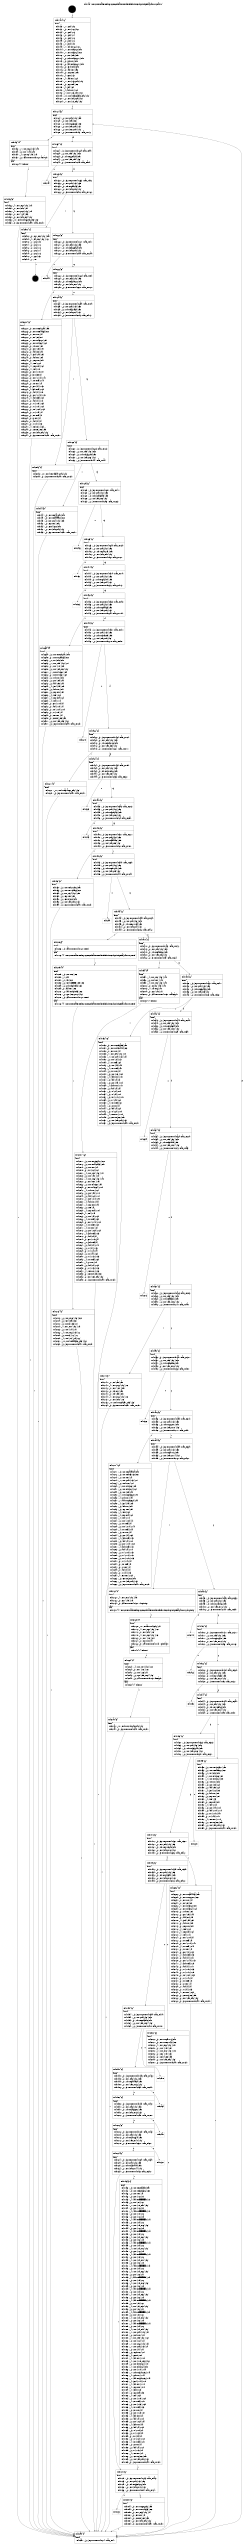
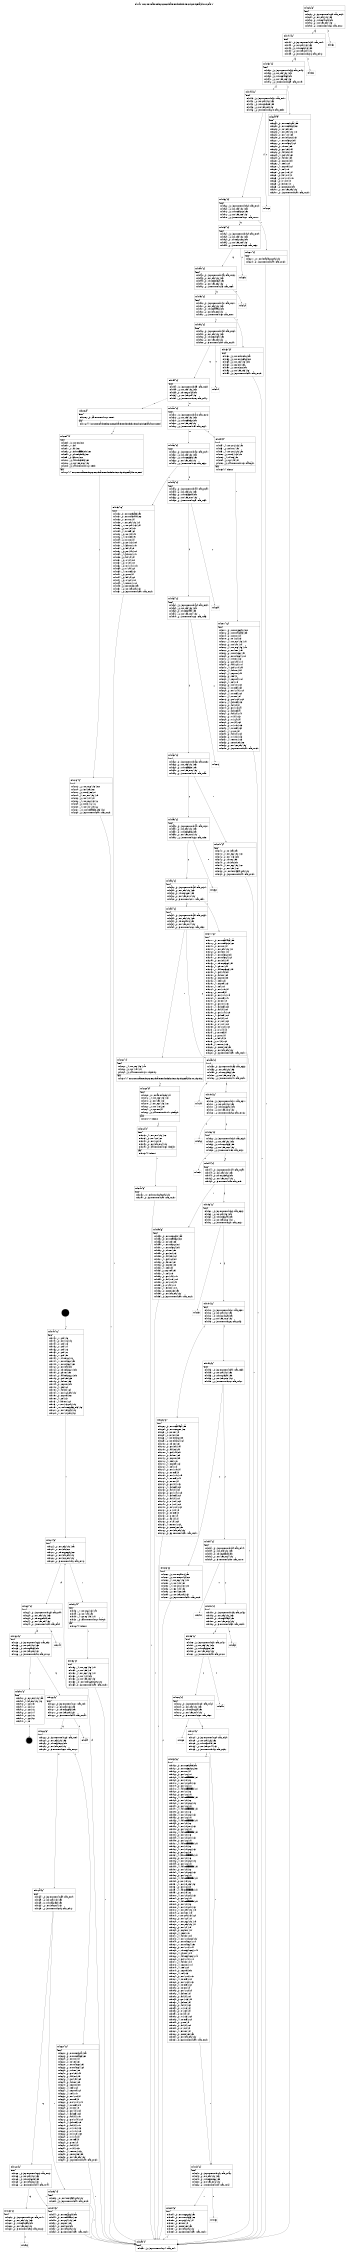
edge "0x4018dc [28]" -> "0x4018f8 [28]": removed, label "15"
